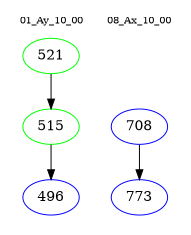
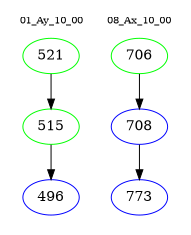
node "706": added
